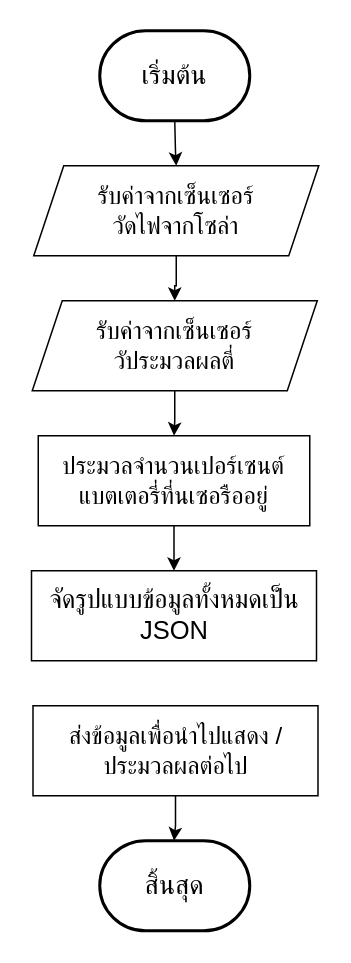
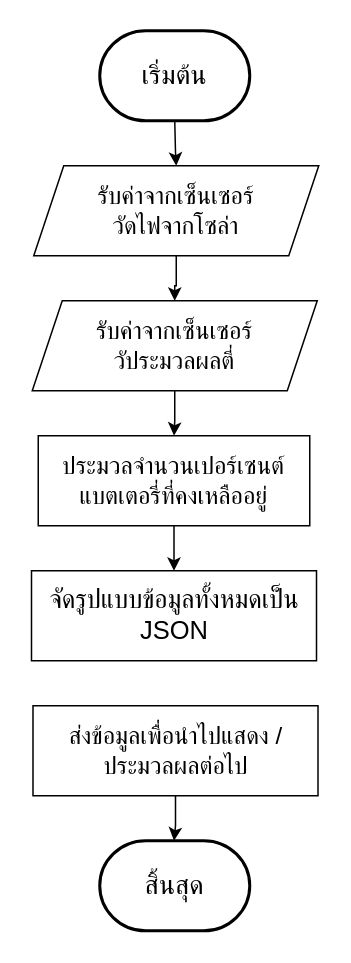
node "ประมวลจำนวนเปอร์เซนต์แบตเตอรี่ที่นเซอรืออยู่": label "ประมวลจำนวนเปอร์เซนต์แบตเตอรี่ที่นเซอรืออยู่" -> "ประมวลจำนวนเปอร์เซนต์แบตเตอรี่ที่คงเหลืออยู่"
